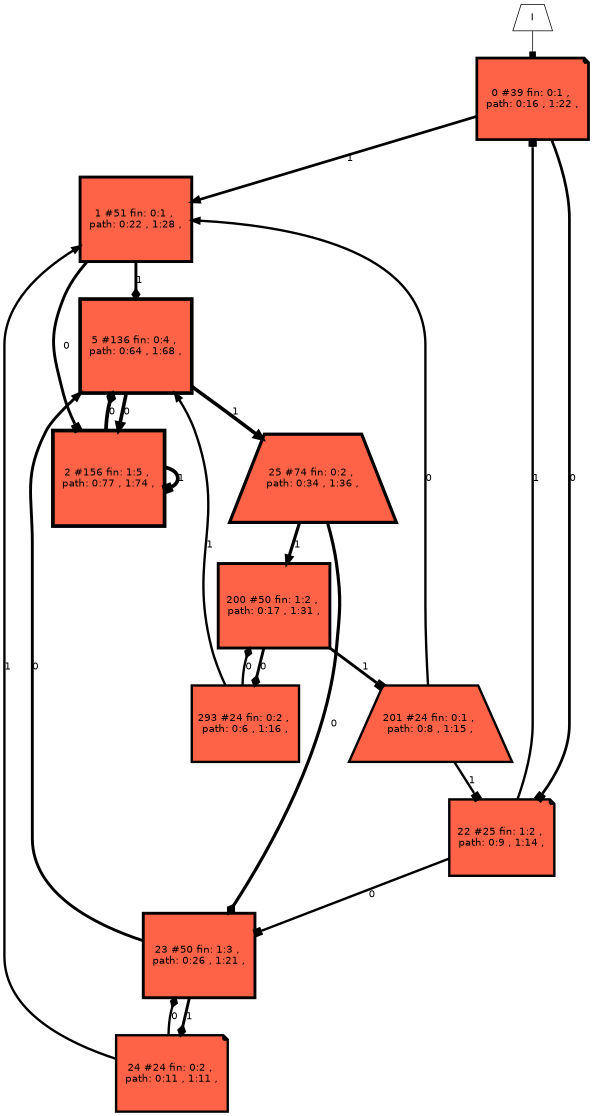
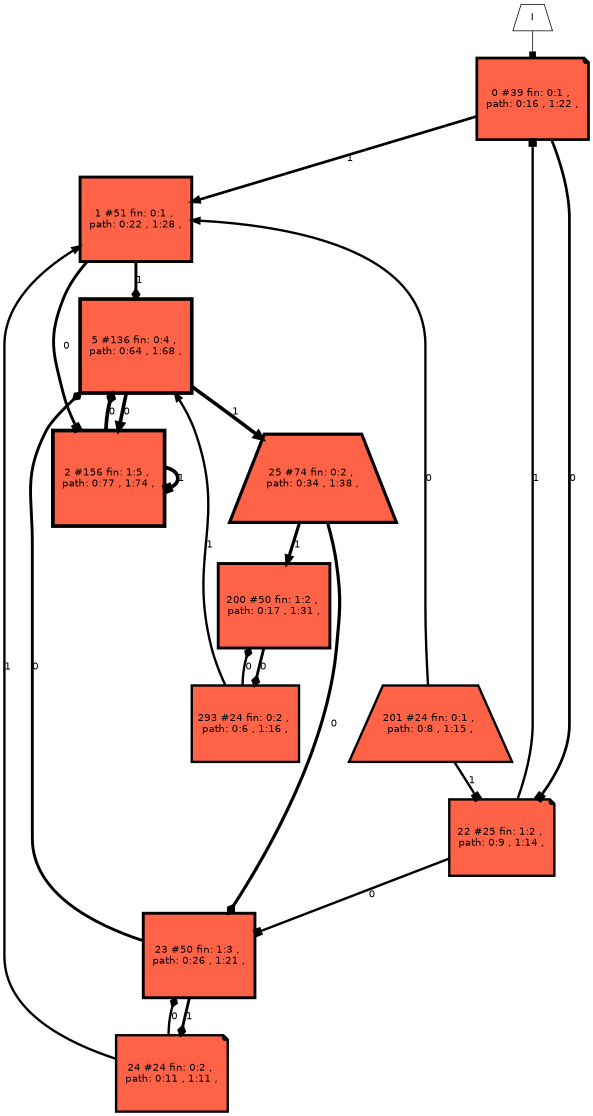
node "25 #74 fin: 0:2 , path: 0:34 , 1:36 ,": label "25 #74 fin: 0:2 , path: 0:34 , 1:36 ," -> "25 #74 fin: 0:2 , path: 0:34 , 1:38 ,"
edge "200 #50 fin: 1:2 , path: 0:17 , 1:31 ," -> "201 #24 fin: 0:1 , path: 0:8 , 1:15 ,": removed, label "1"
edge "23 #50 fin: 1:3 , path: 0:26 , 1:21 ," -> "5 #136 fin: 0:4 , path: 0:64 , 1:68 ,": arrowhead normal -> diamond
